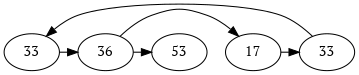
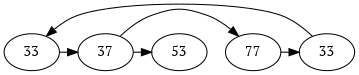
node "36": label "36" -> "37"
node "17": label "17" -> "77"
